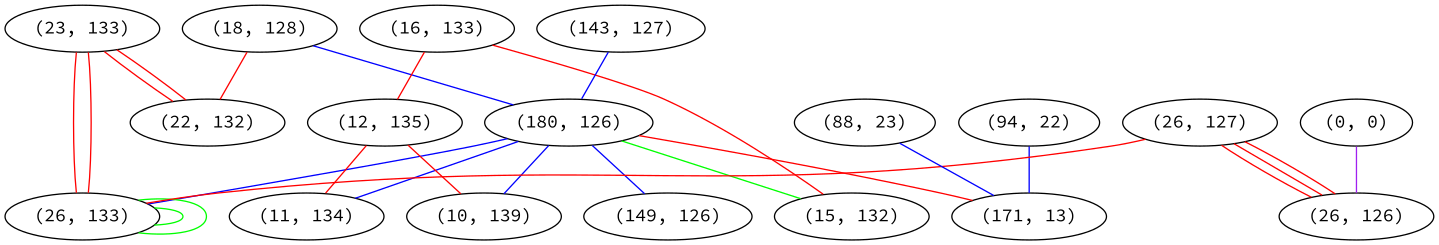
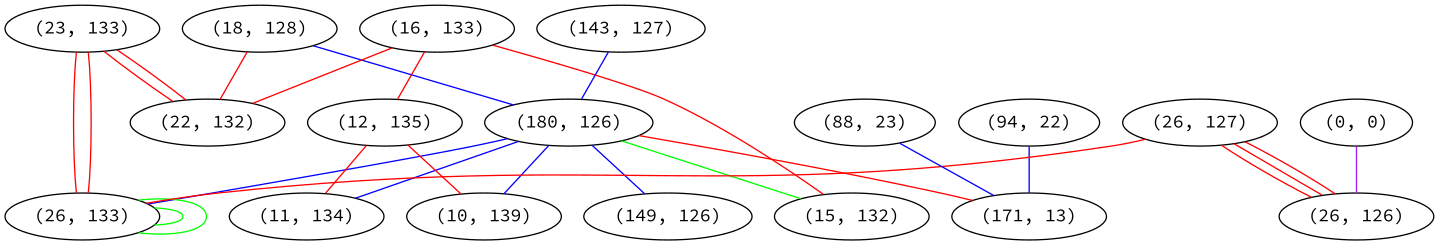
edge "(16, 133)" -- "(22, 132)": added
